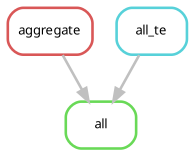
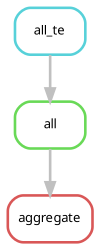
edge "aggregate" -> "all": reversed
